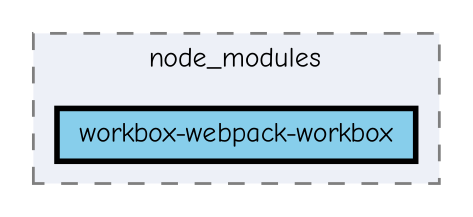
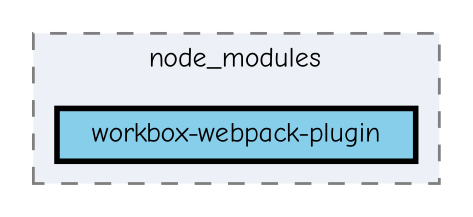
node "workbox-webpack-workbox": label "workbox-webpack-workbox" -> "workbox-webpack-plugin"
